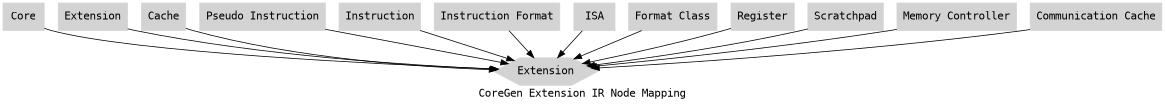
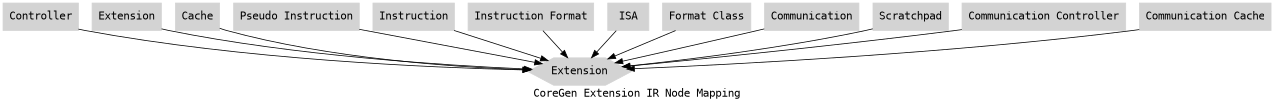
node "Core": label "Core" -> "Controller"
node "Register": label "Register" -> "Communication"
node "Memory Controller": label "Memory Controller" -> "Communication Controller"
